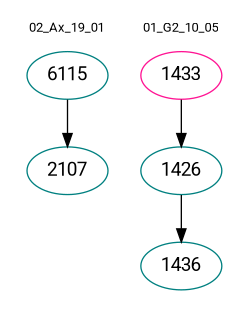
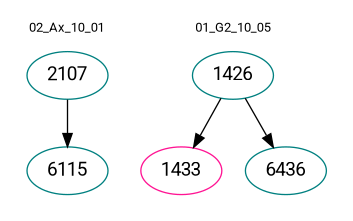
cluster "02_Ax_19_01": label "02_Ax_19_01" -> "02_Ax_10_01"
edge "6115" -> "2107": reversed
edge "1433" -> "1426": reversed
node "1436": label "1436" -> "6436"
